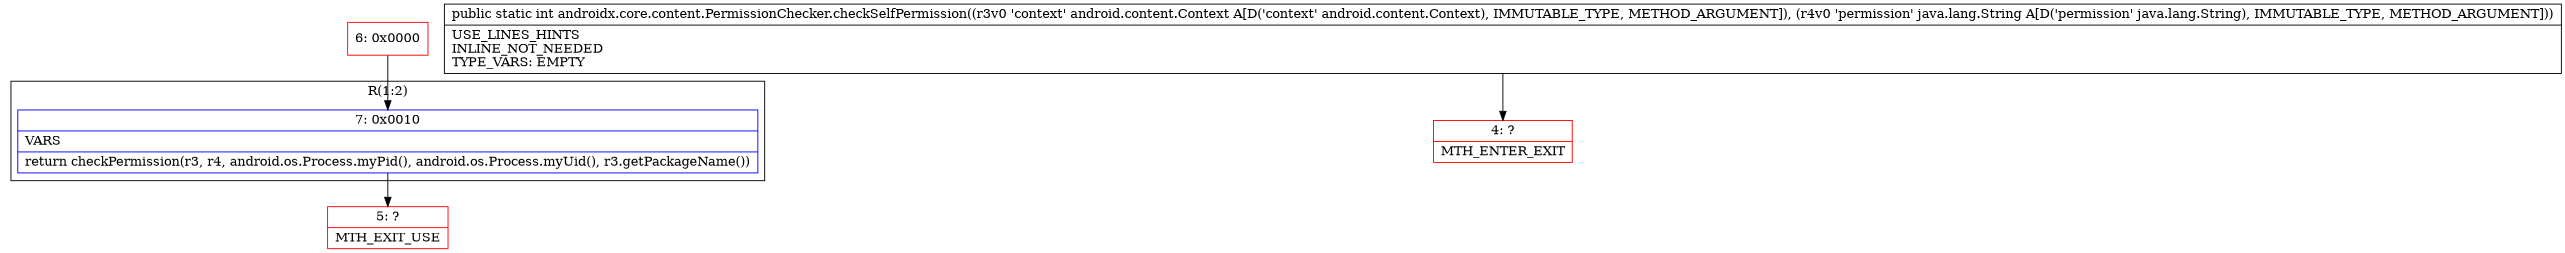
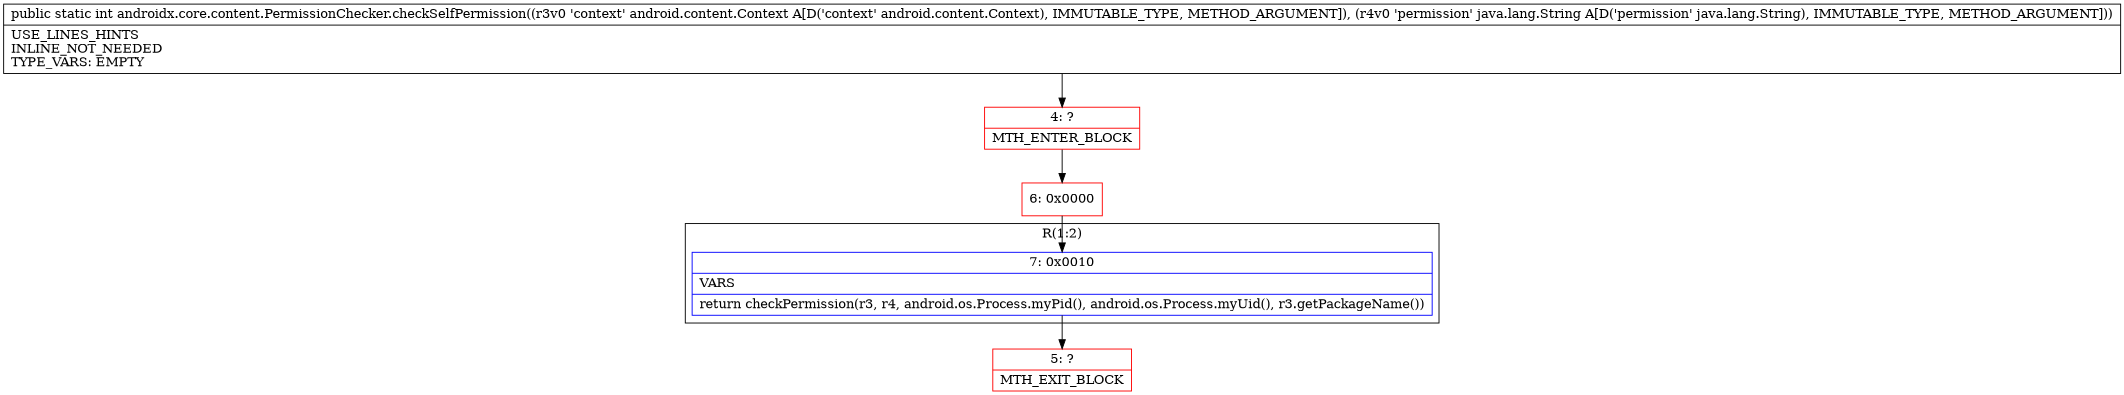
node "4: ?": text "MTH_ENTER_EXIT" -> "MTH_ENTER_BLOCK"
edge "4: ?" -> "6: 0x0000": added
node "5: ?": text "MTH_EXIT_USE" -> "MTH_EXIT_BLOCK"
